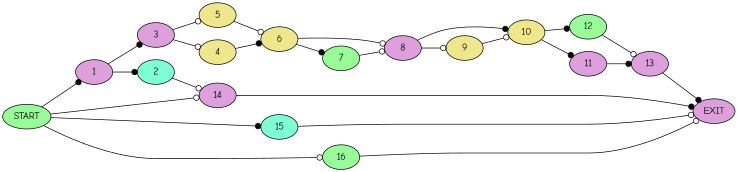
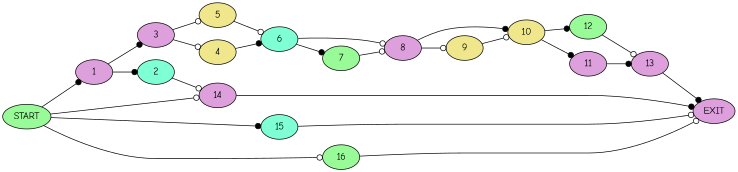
node "6": fillcolor khaki -> aquamarine
